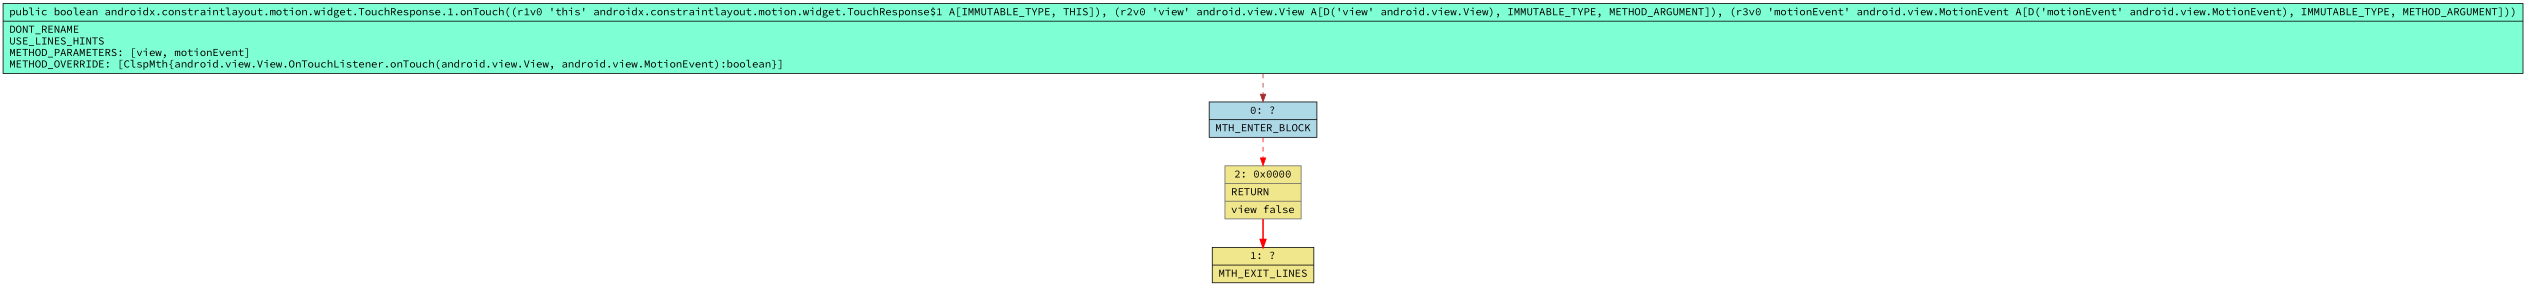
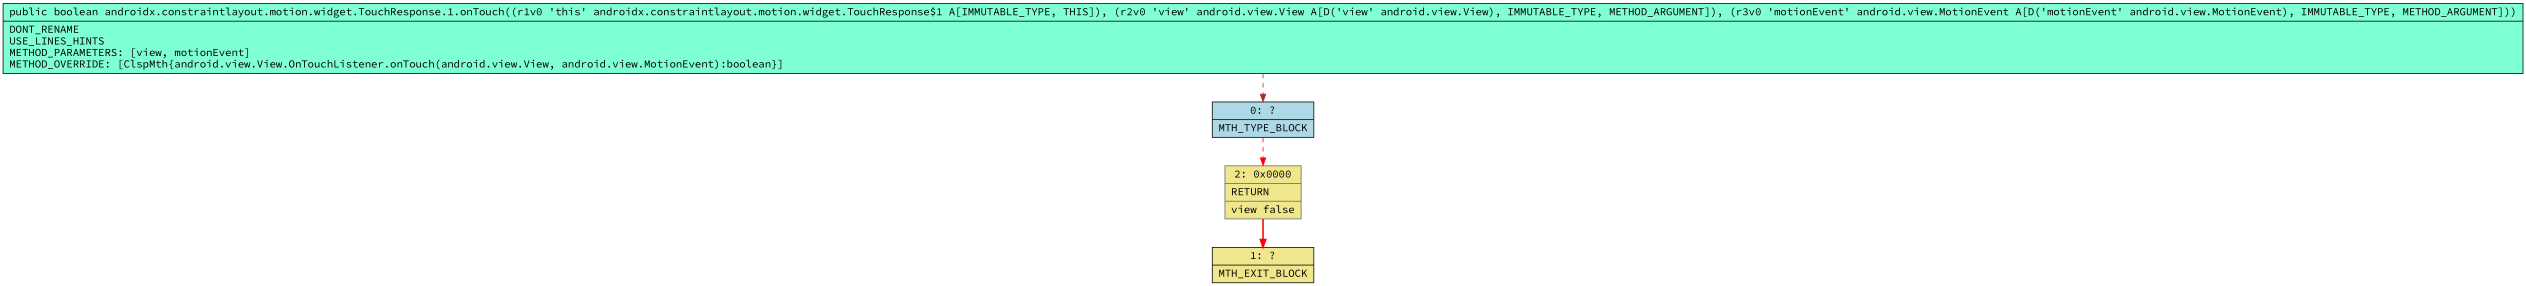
node "0: ?": text "MTH_ENTER_BLOCK" -> "MTH_TYPE_BLOCK"
node "1: ?": text "MTH_EXIT_LINES" -> "MTH_EXIT_BLOCK"
